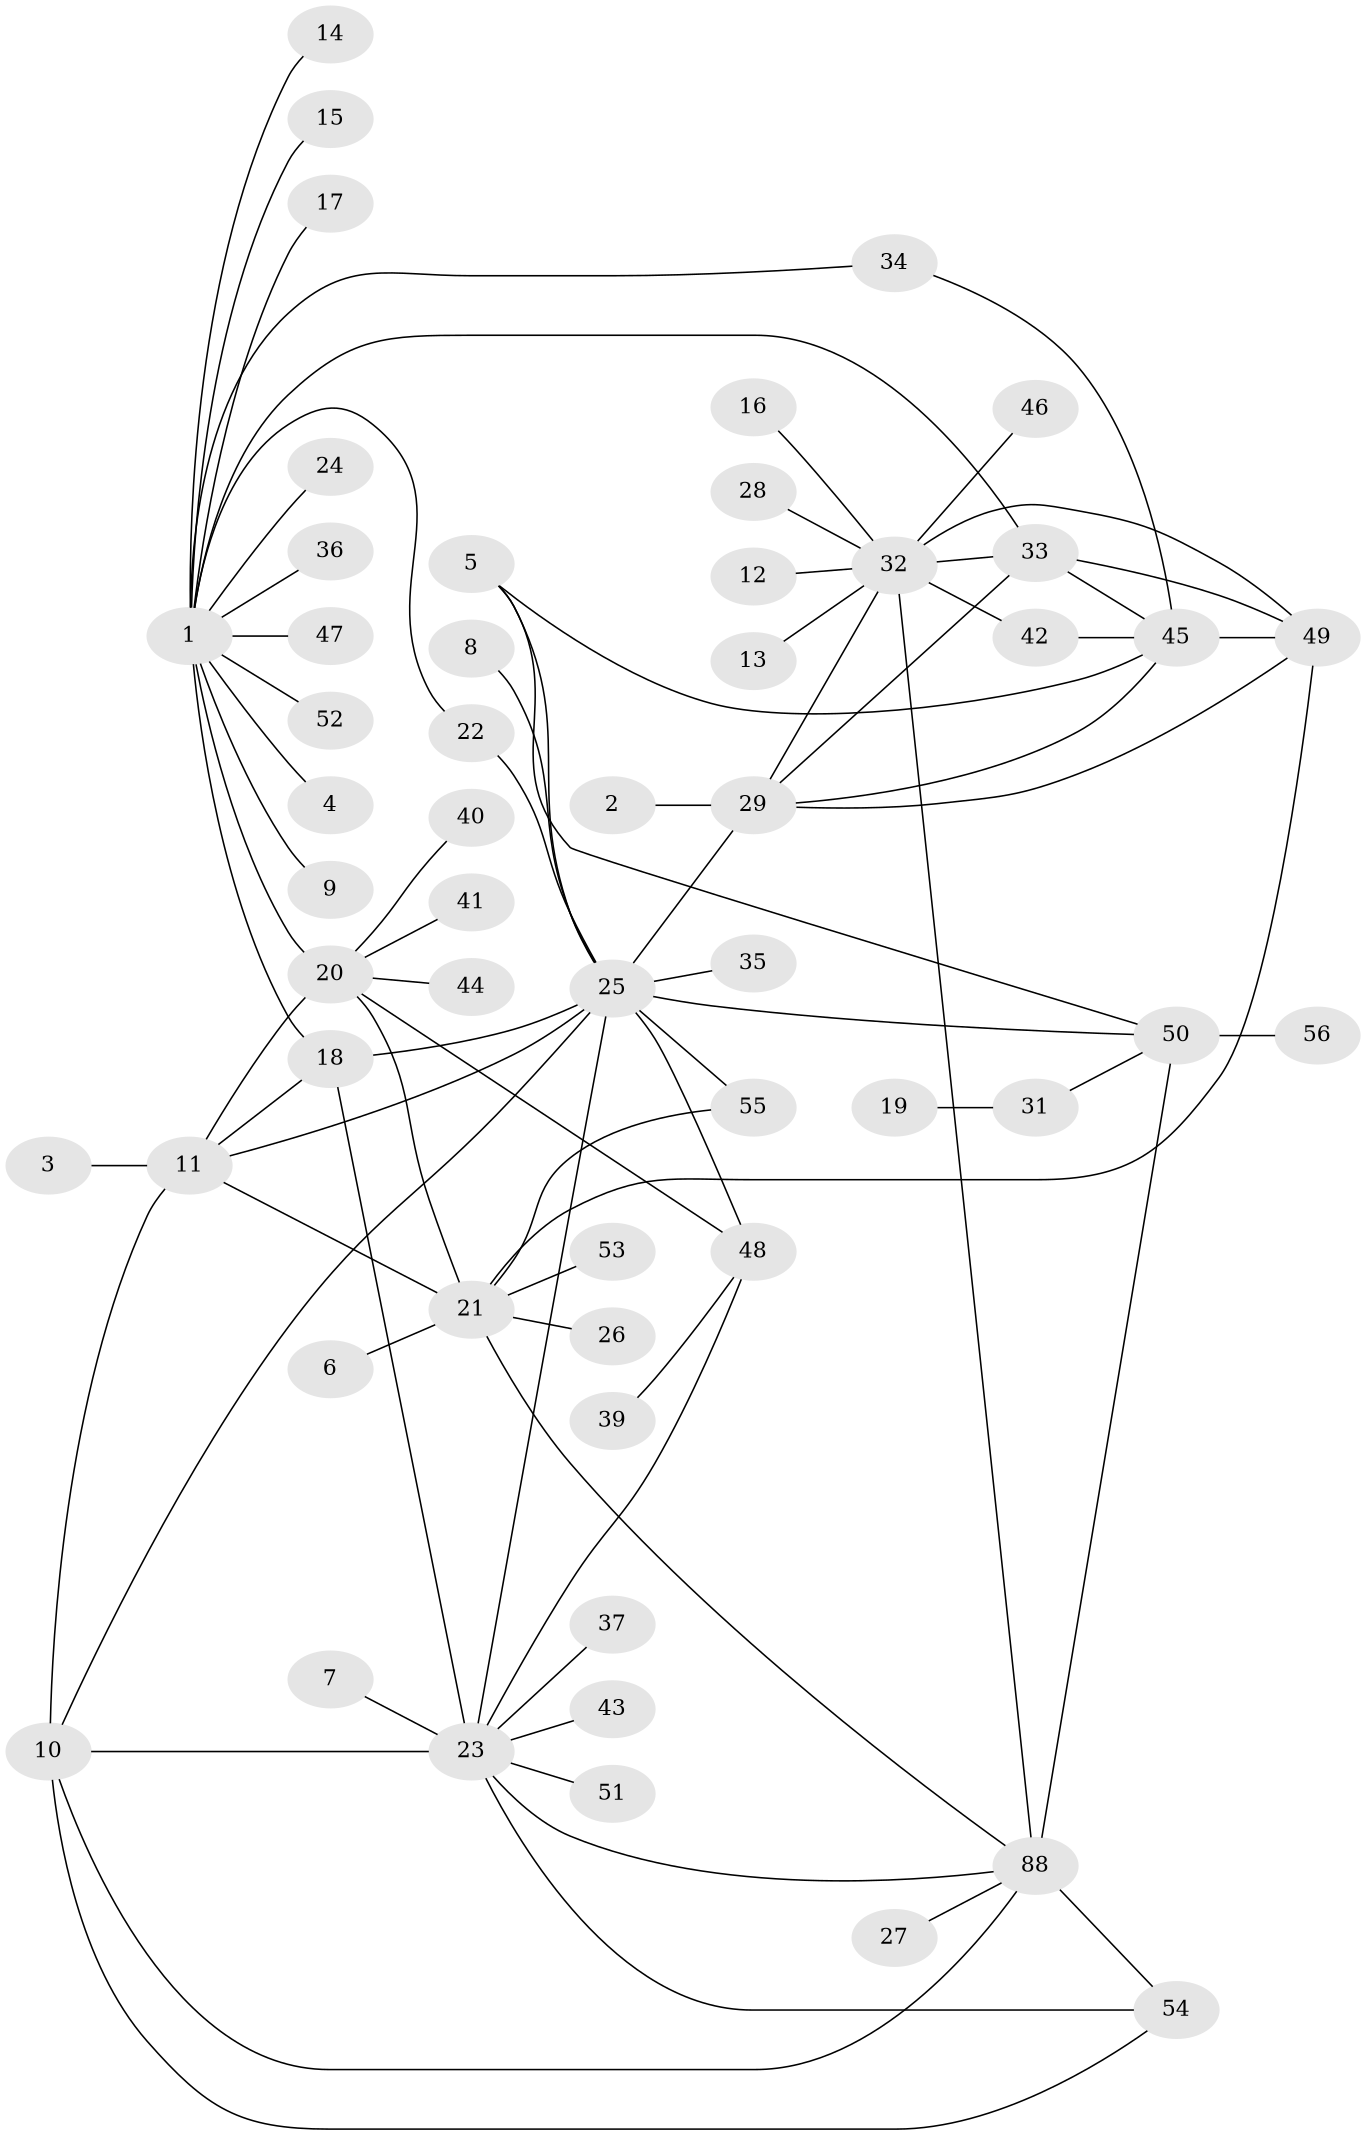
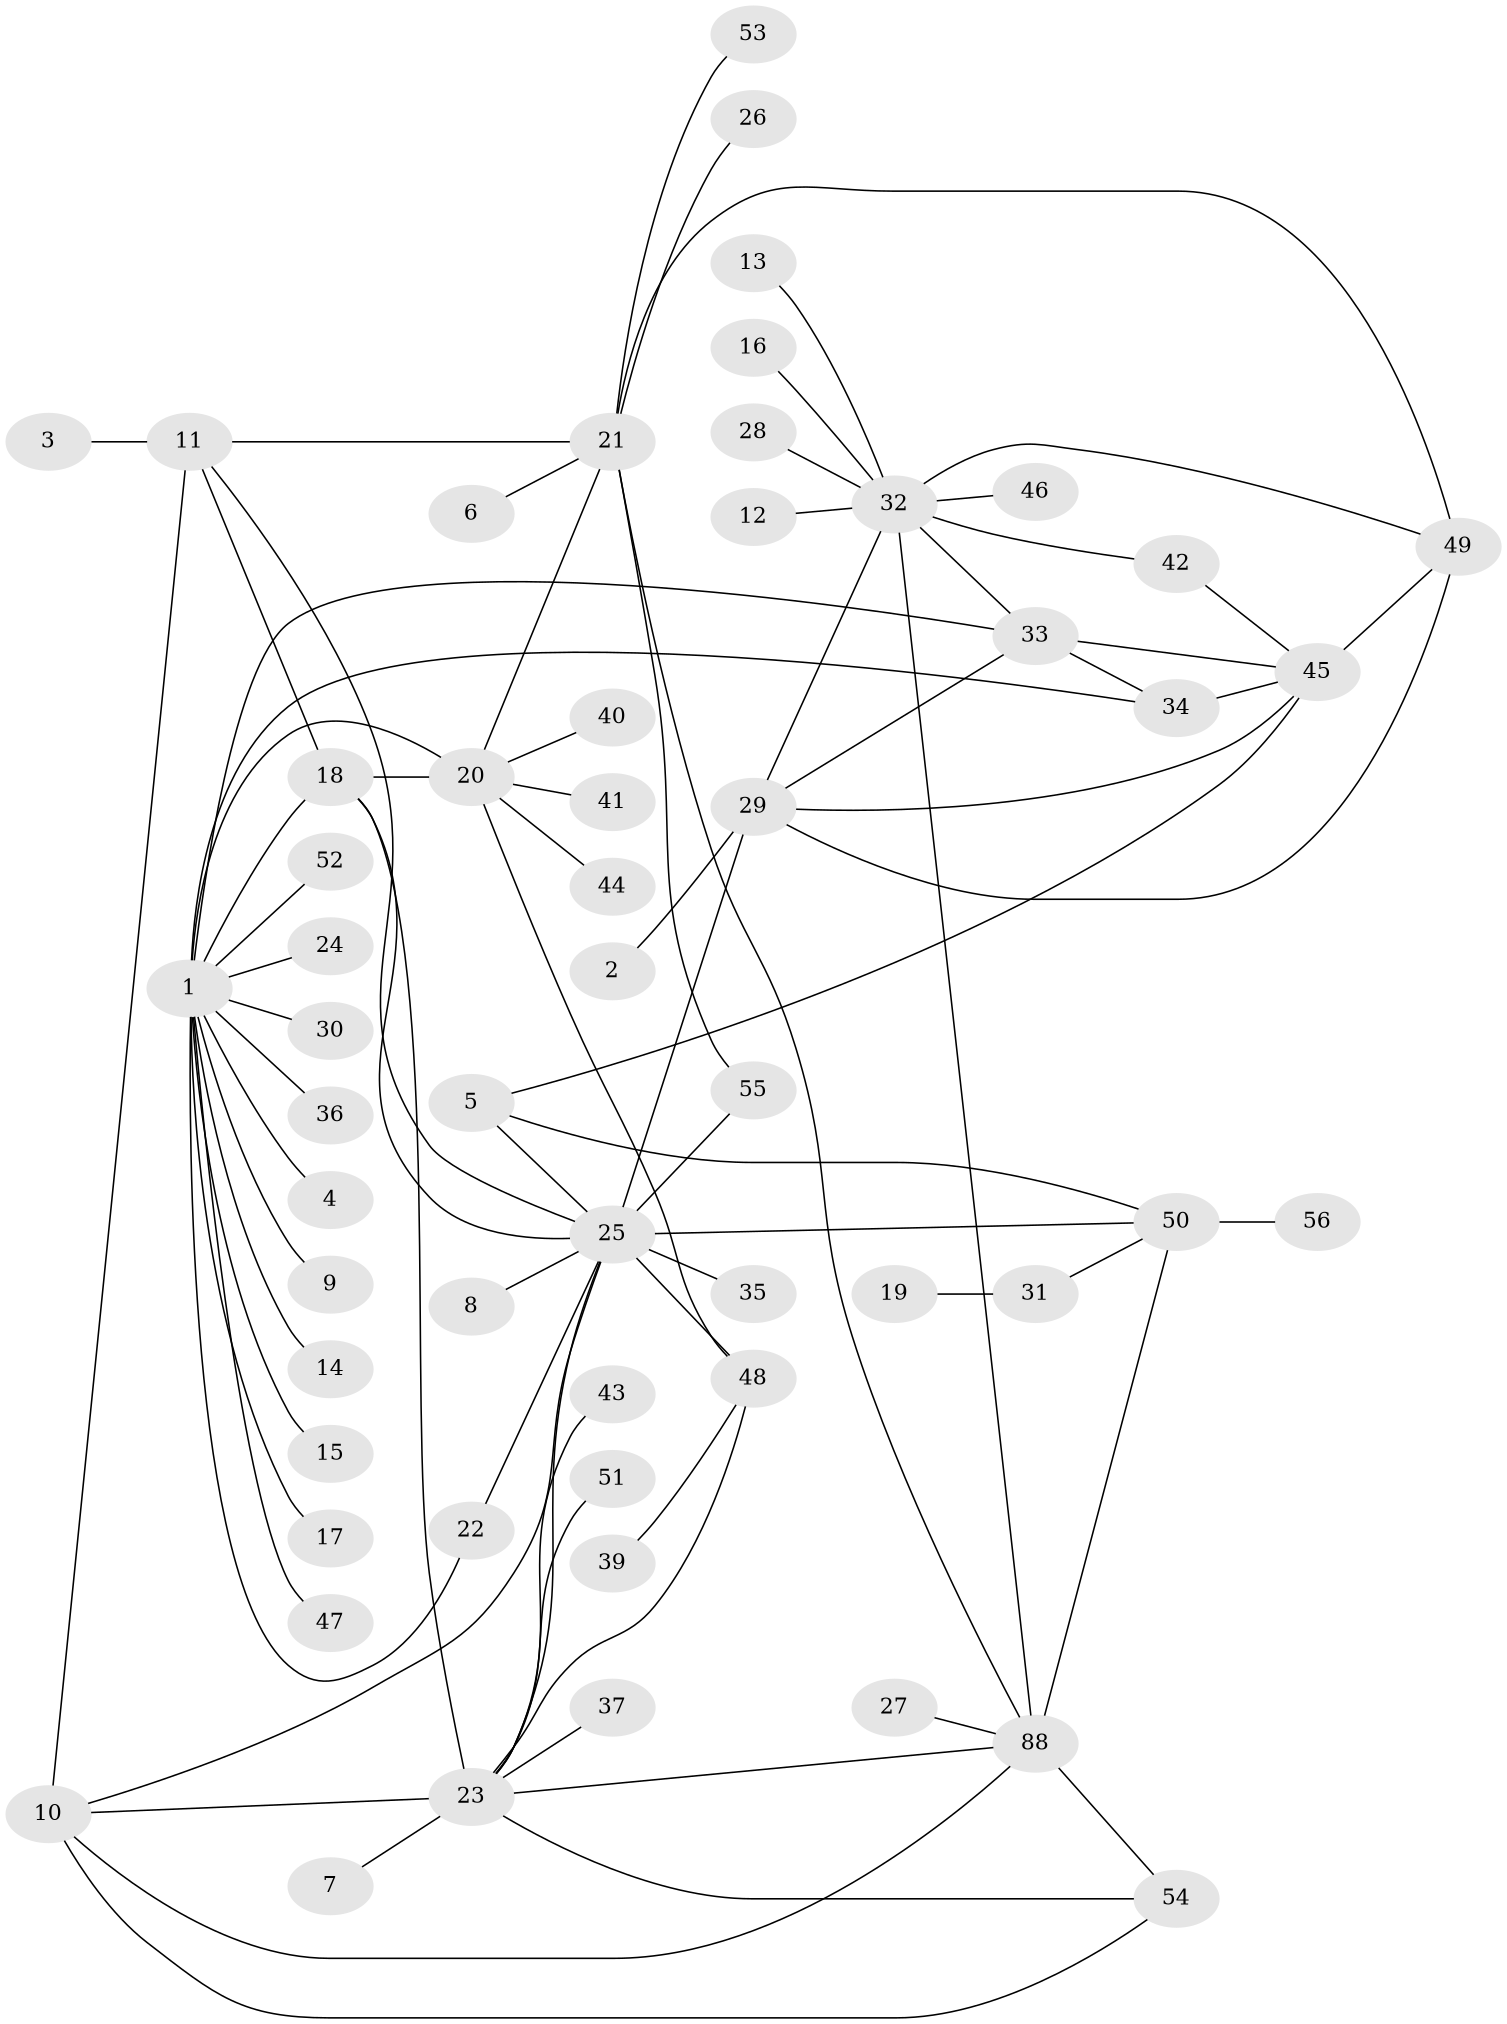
edge "33" -- "49": now "33" -- "34"
node "30": added
edge "20" -- "11": now "20" -- "18"
